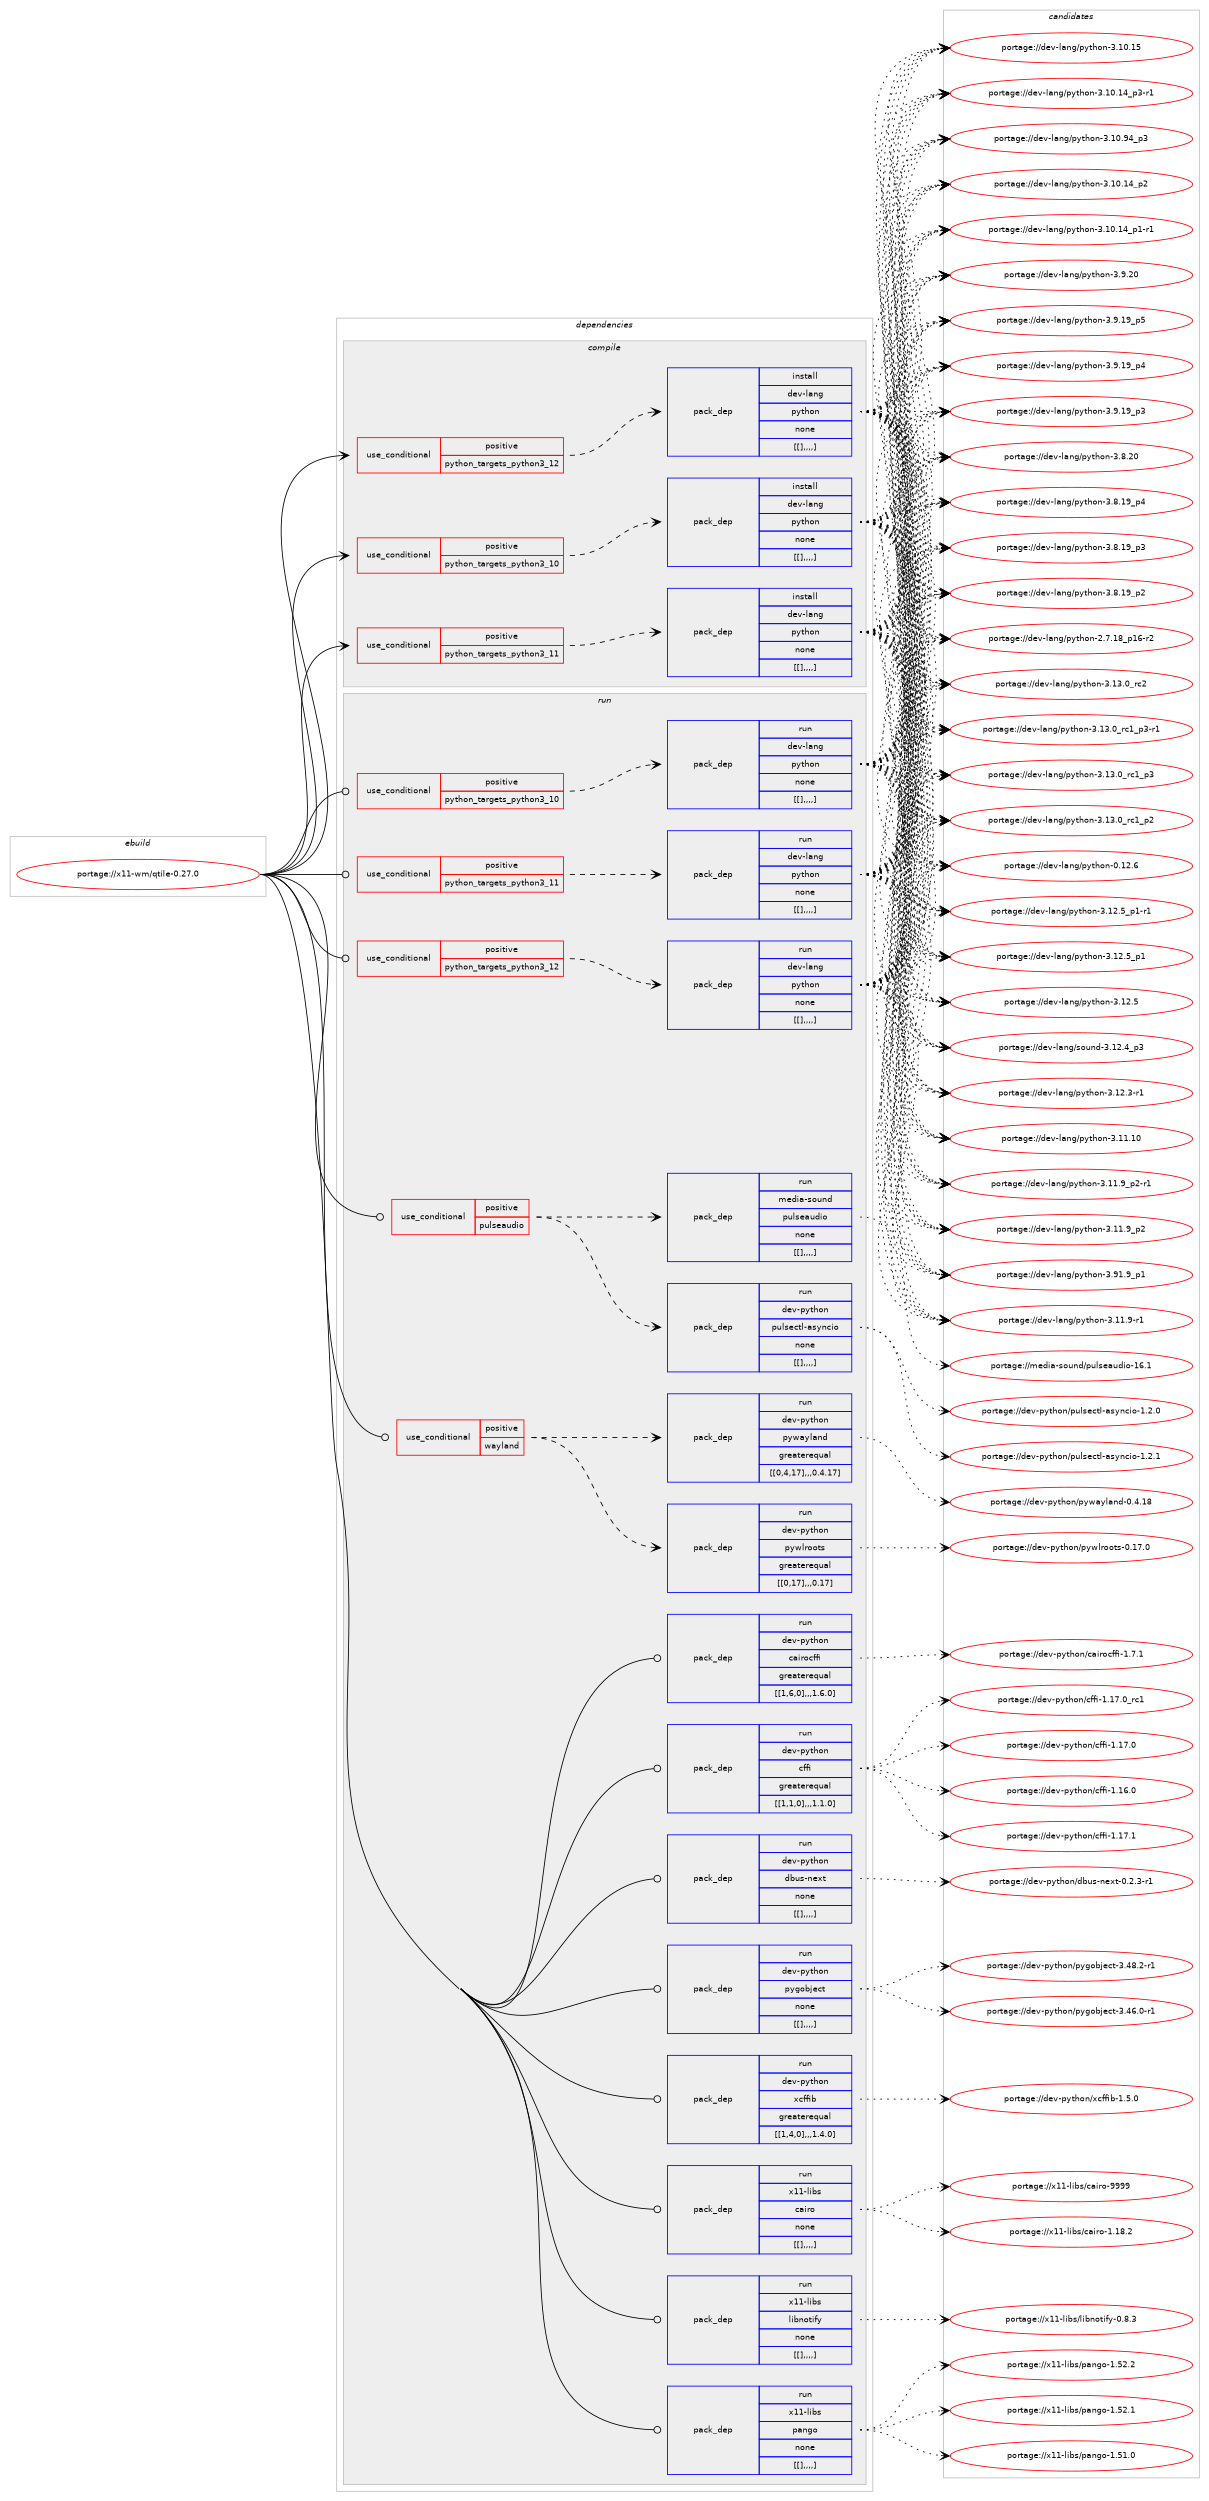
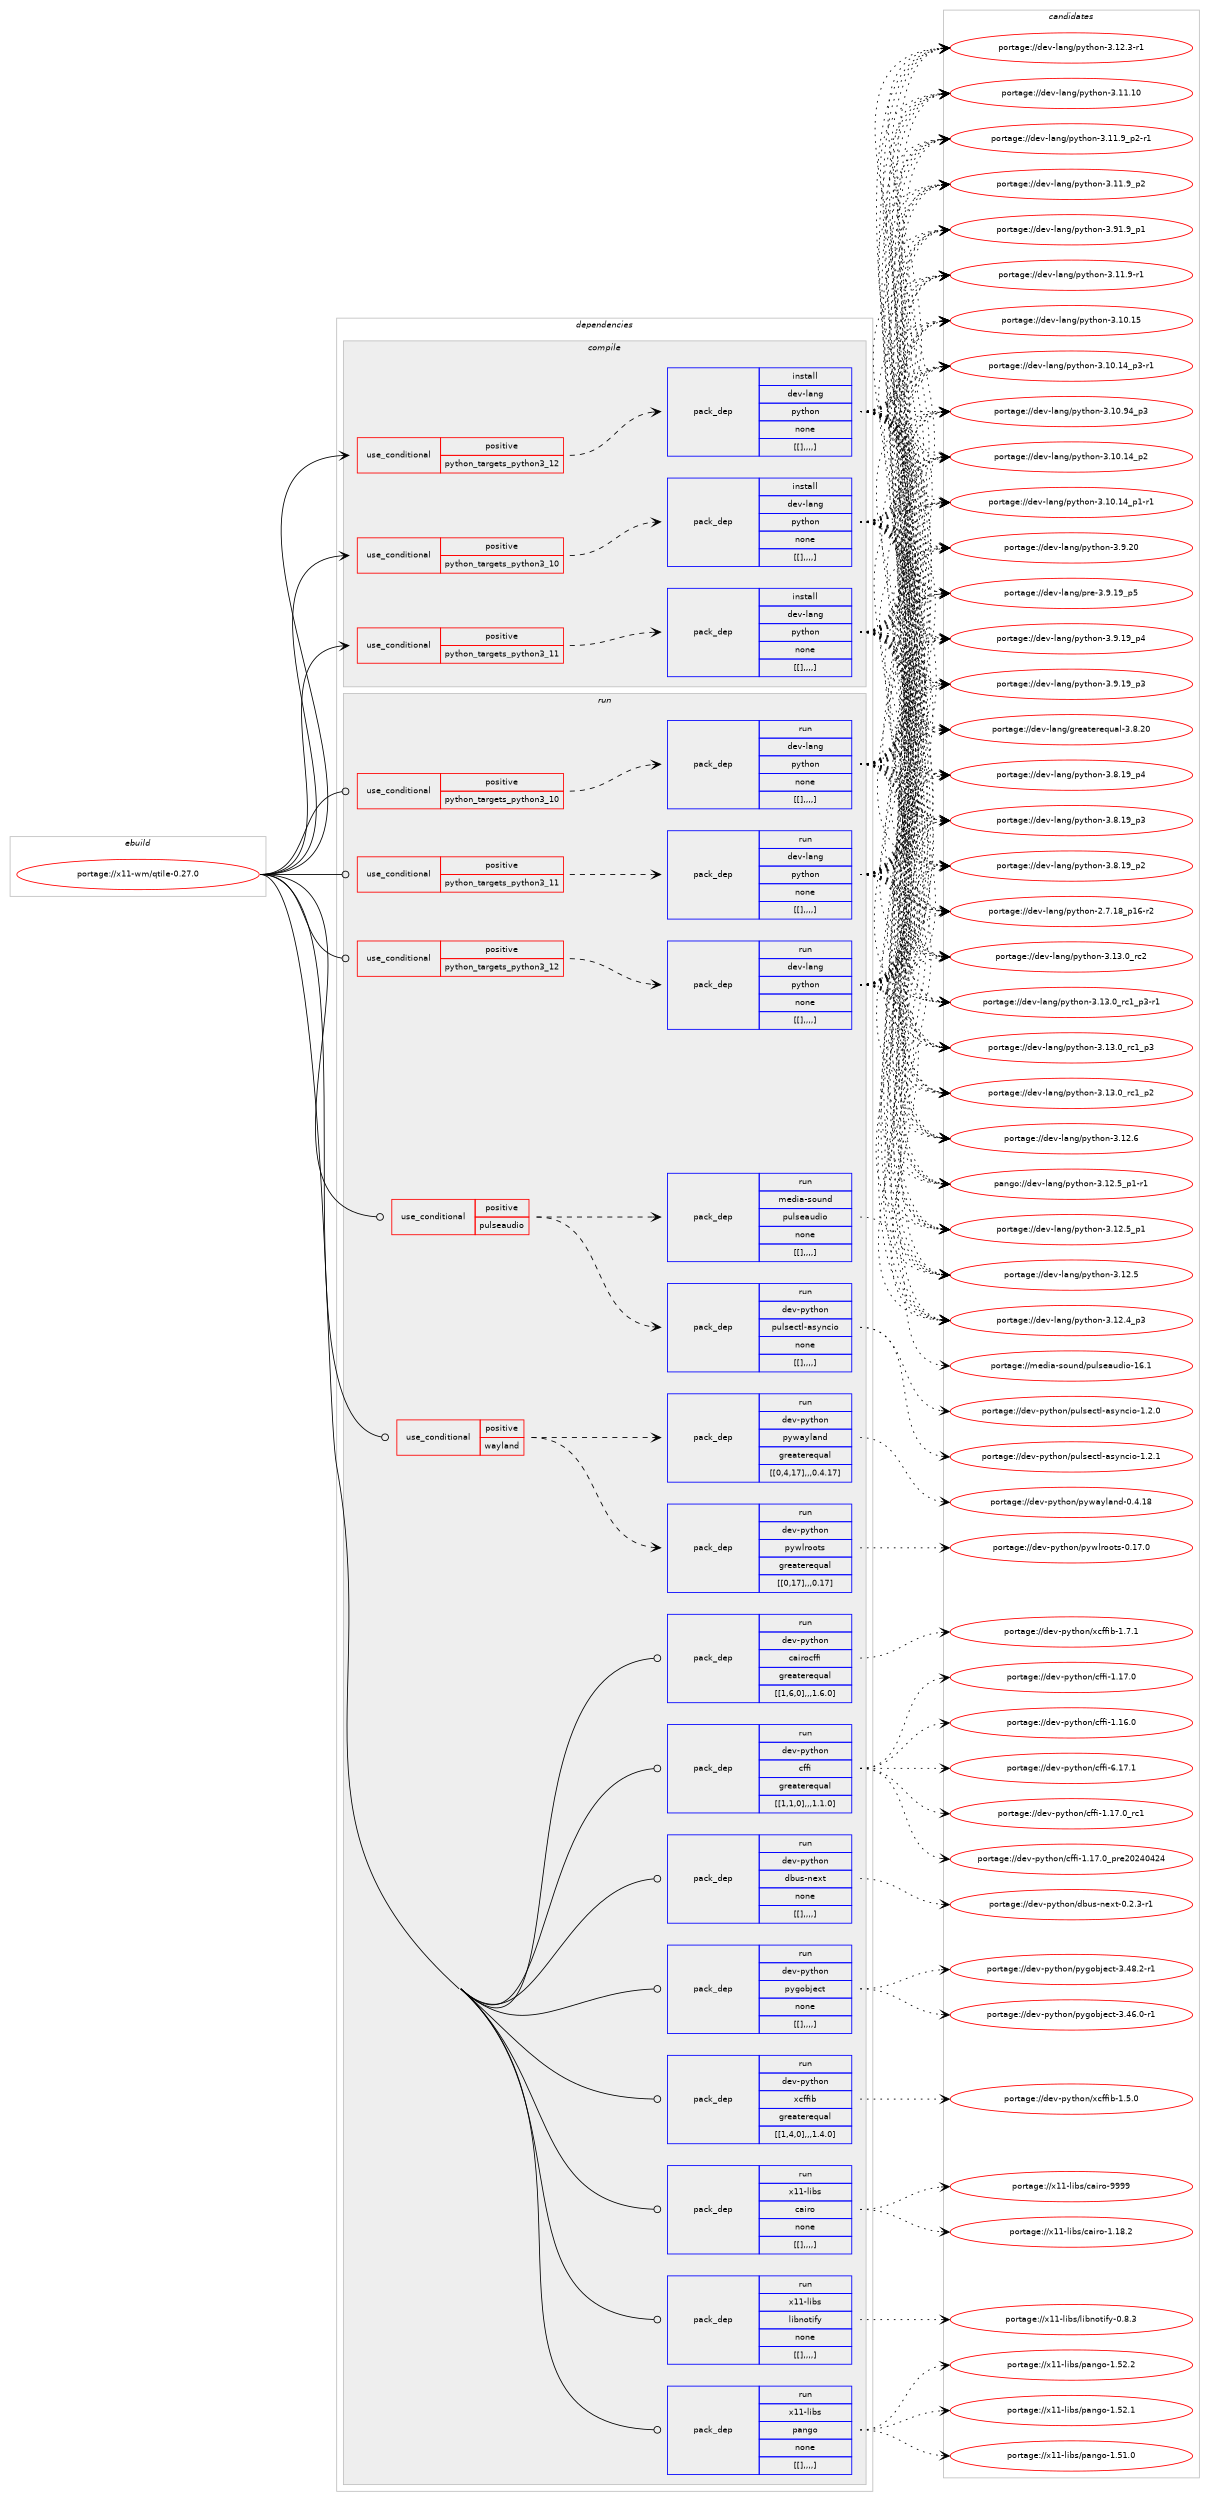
node "portage://dev-lang/python-3.9.19_p5": label "portage://dev-lang/python-3.9.19_p5" -> "portage://dev-lang/pre-3.9.19_p5"
node "portage://dev-lang/python-3.8.20": label "portage://dev-lang/python-3.8.20" -> "portage://dev-lang/greaterequal-3.8.20"
node "portage://dev-lang/python-0.12.6": label "portage://dev-lang/python-0.12.6" -> "portage://dev-lang/python-3.12.6"
node "portage://dev-lang/python-3.12.5_p1-r1": label "portage://dev-lang/python-3.12.5_p1-r1" -> "pango://dev-lang/python-3.12.5_p1-r1"
node "portage://dev-lang/sound-3.12.4_p3": label "portage://dev-lang/sound-3.12.4_p3" -> "portage://dev-lang/python-3.12.4_p3"
node "portage://dev-python/cairocffi-1.7.1": label "portage://dev-python/cairocffi-1.7.1" -> "portage://dev-python/xcffib-1.7.1"
node "portage://dev-python/cffi-1.17.1": label "portage://dev-python/cffi-1.17.1" -> "portage://dev-python/cffi-6.17.1"
node "portage://dev-python/cffi-1.17.0_pre20240424": added
